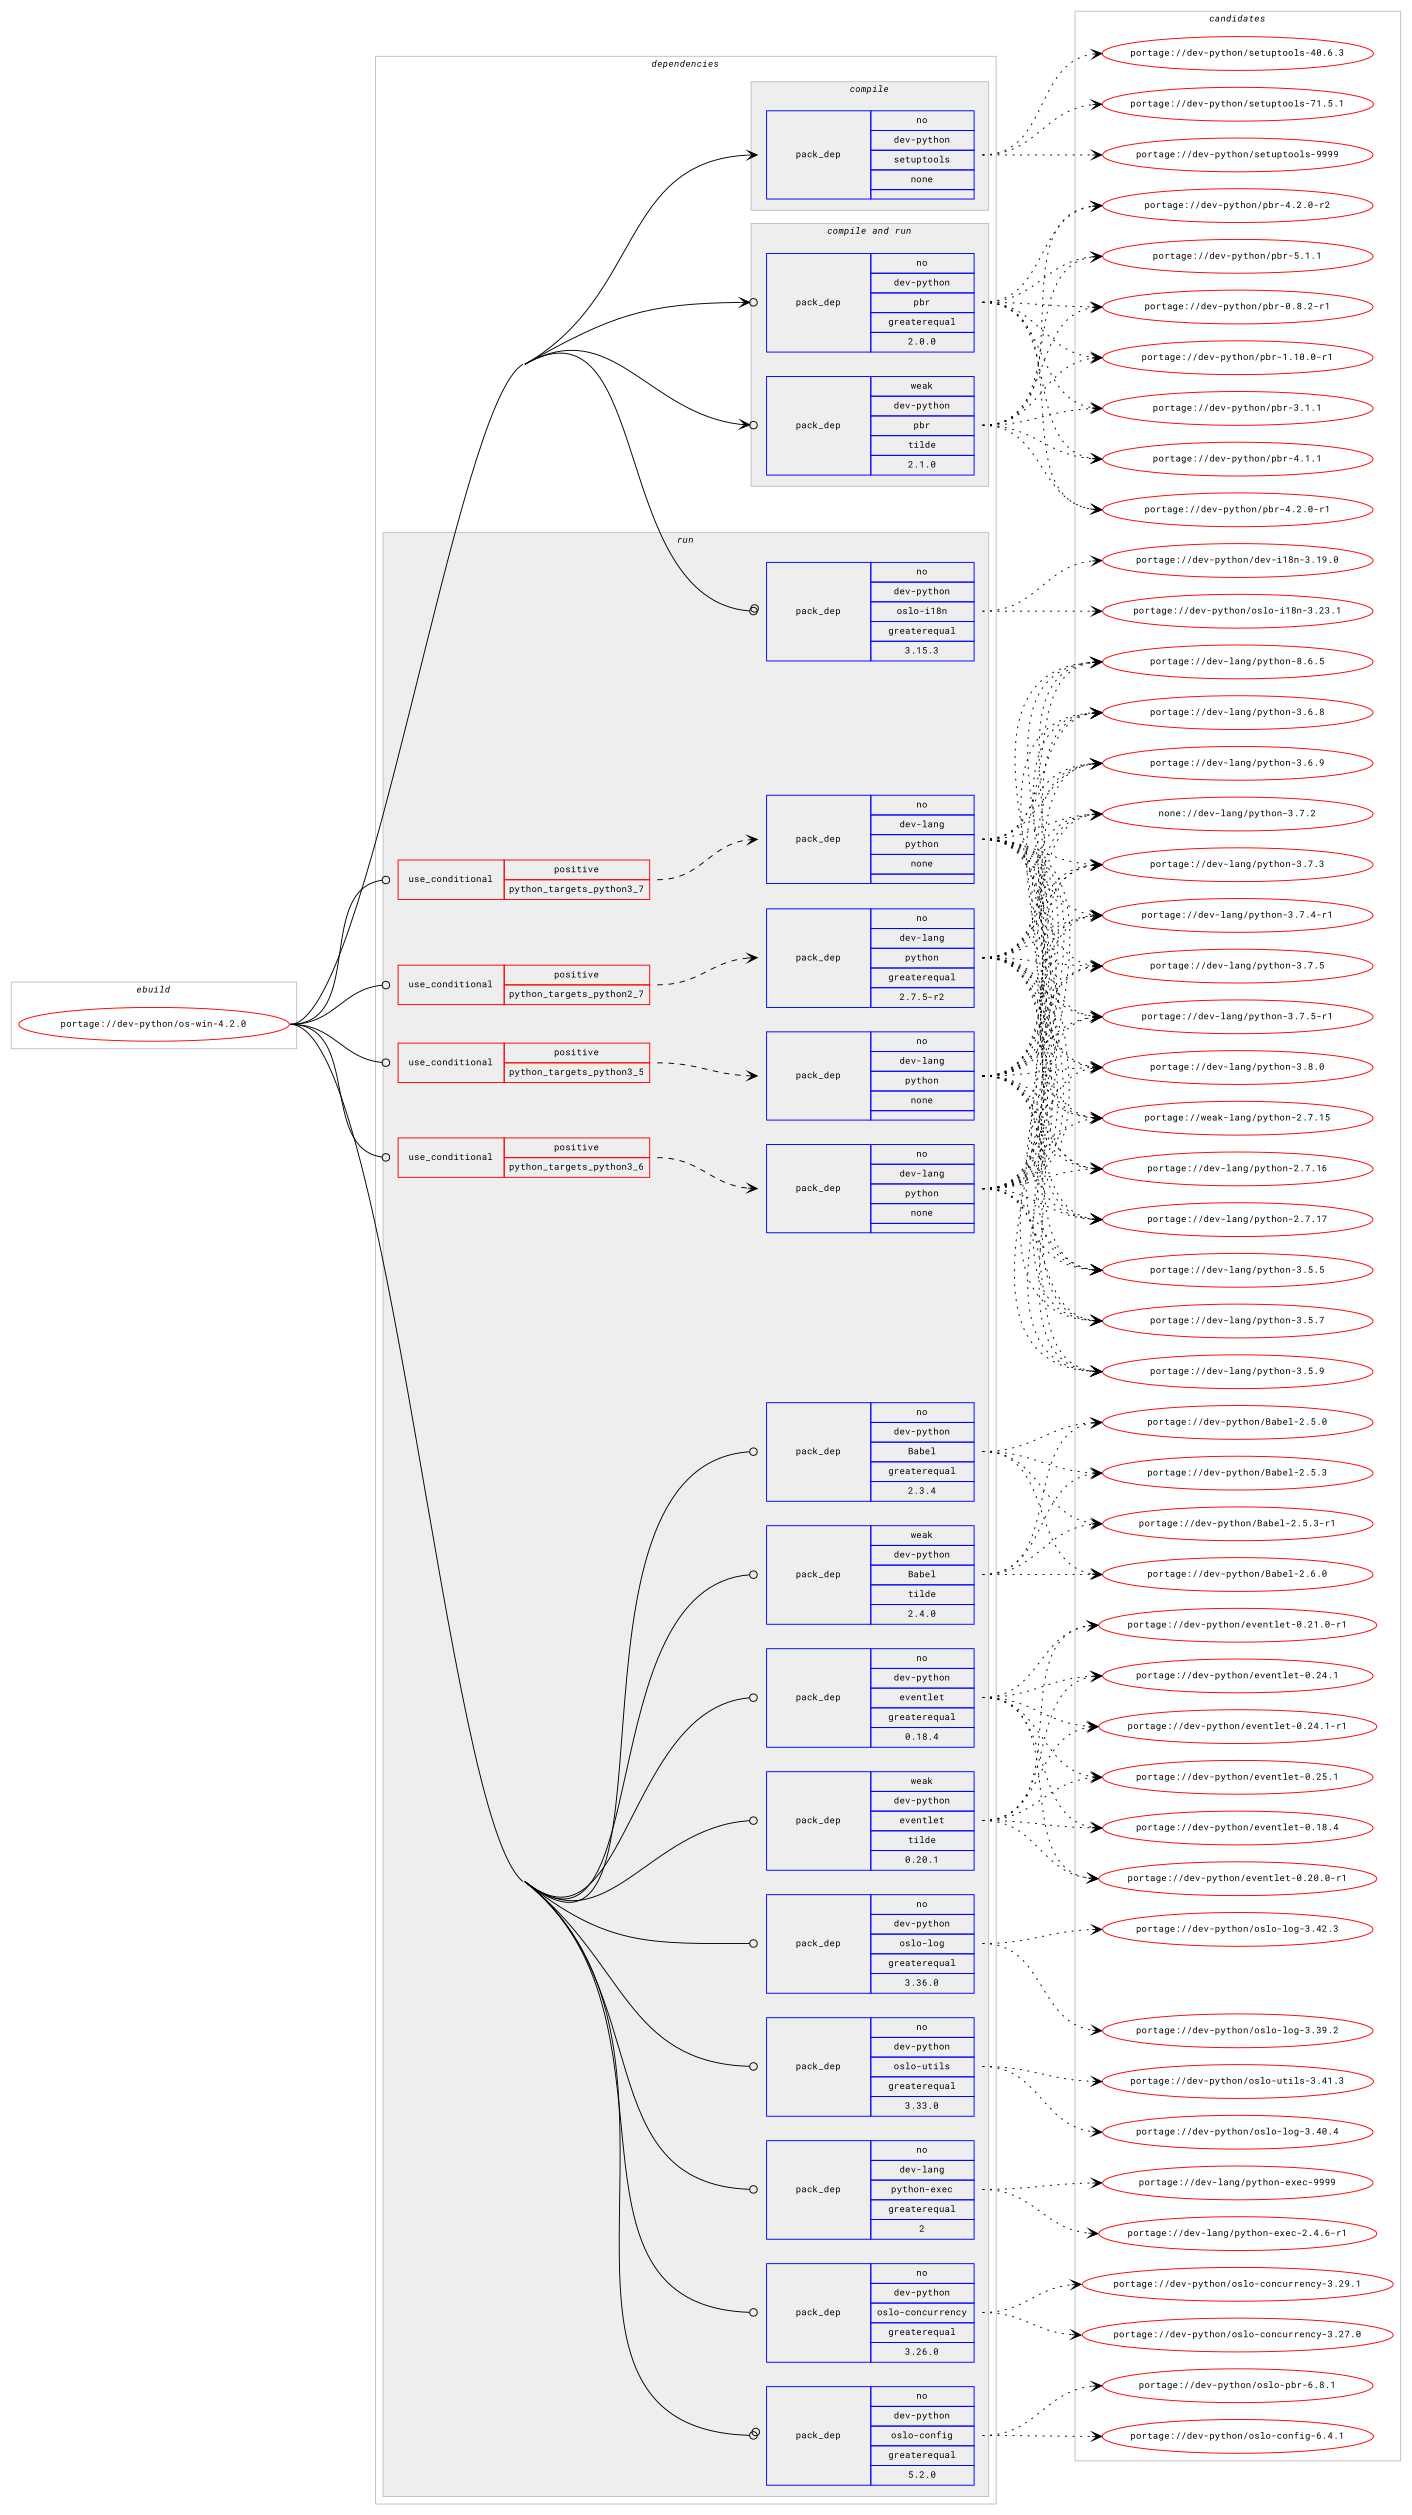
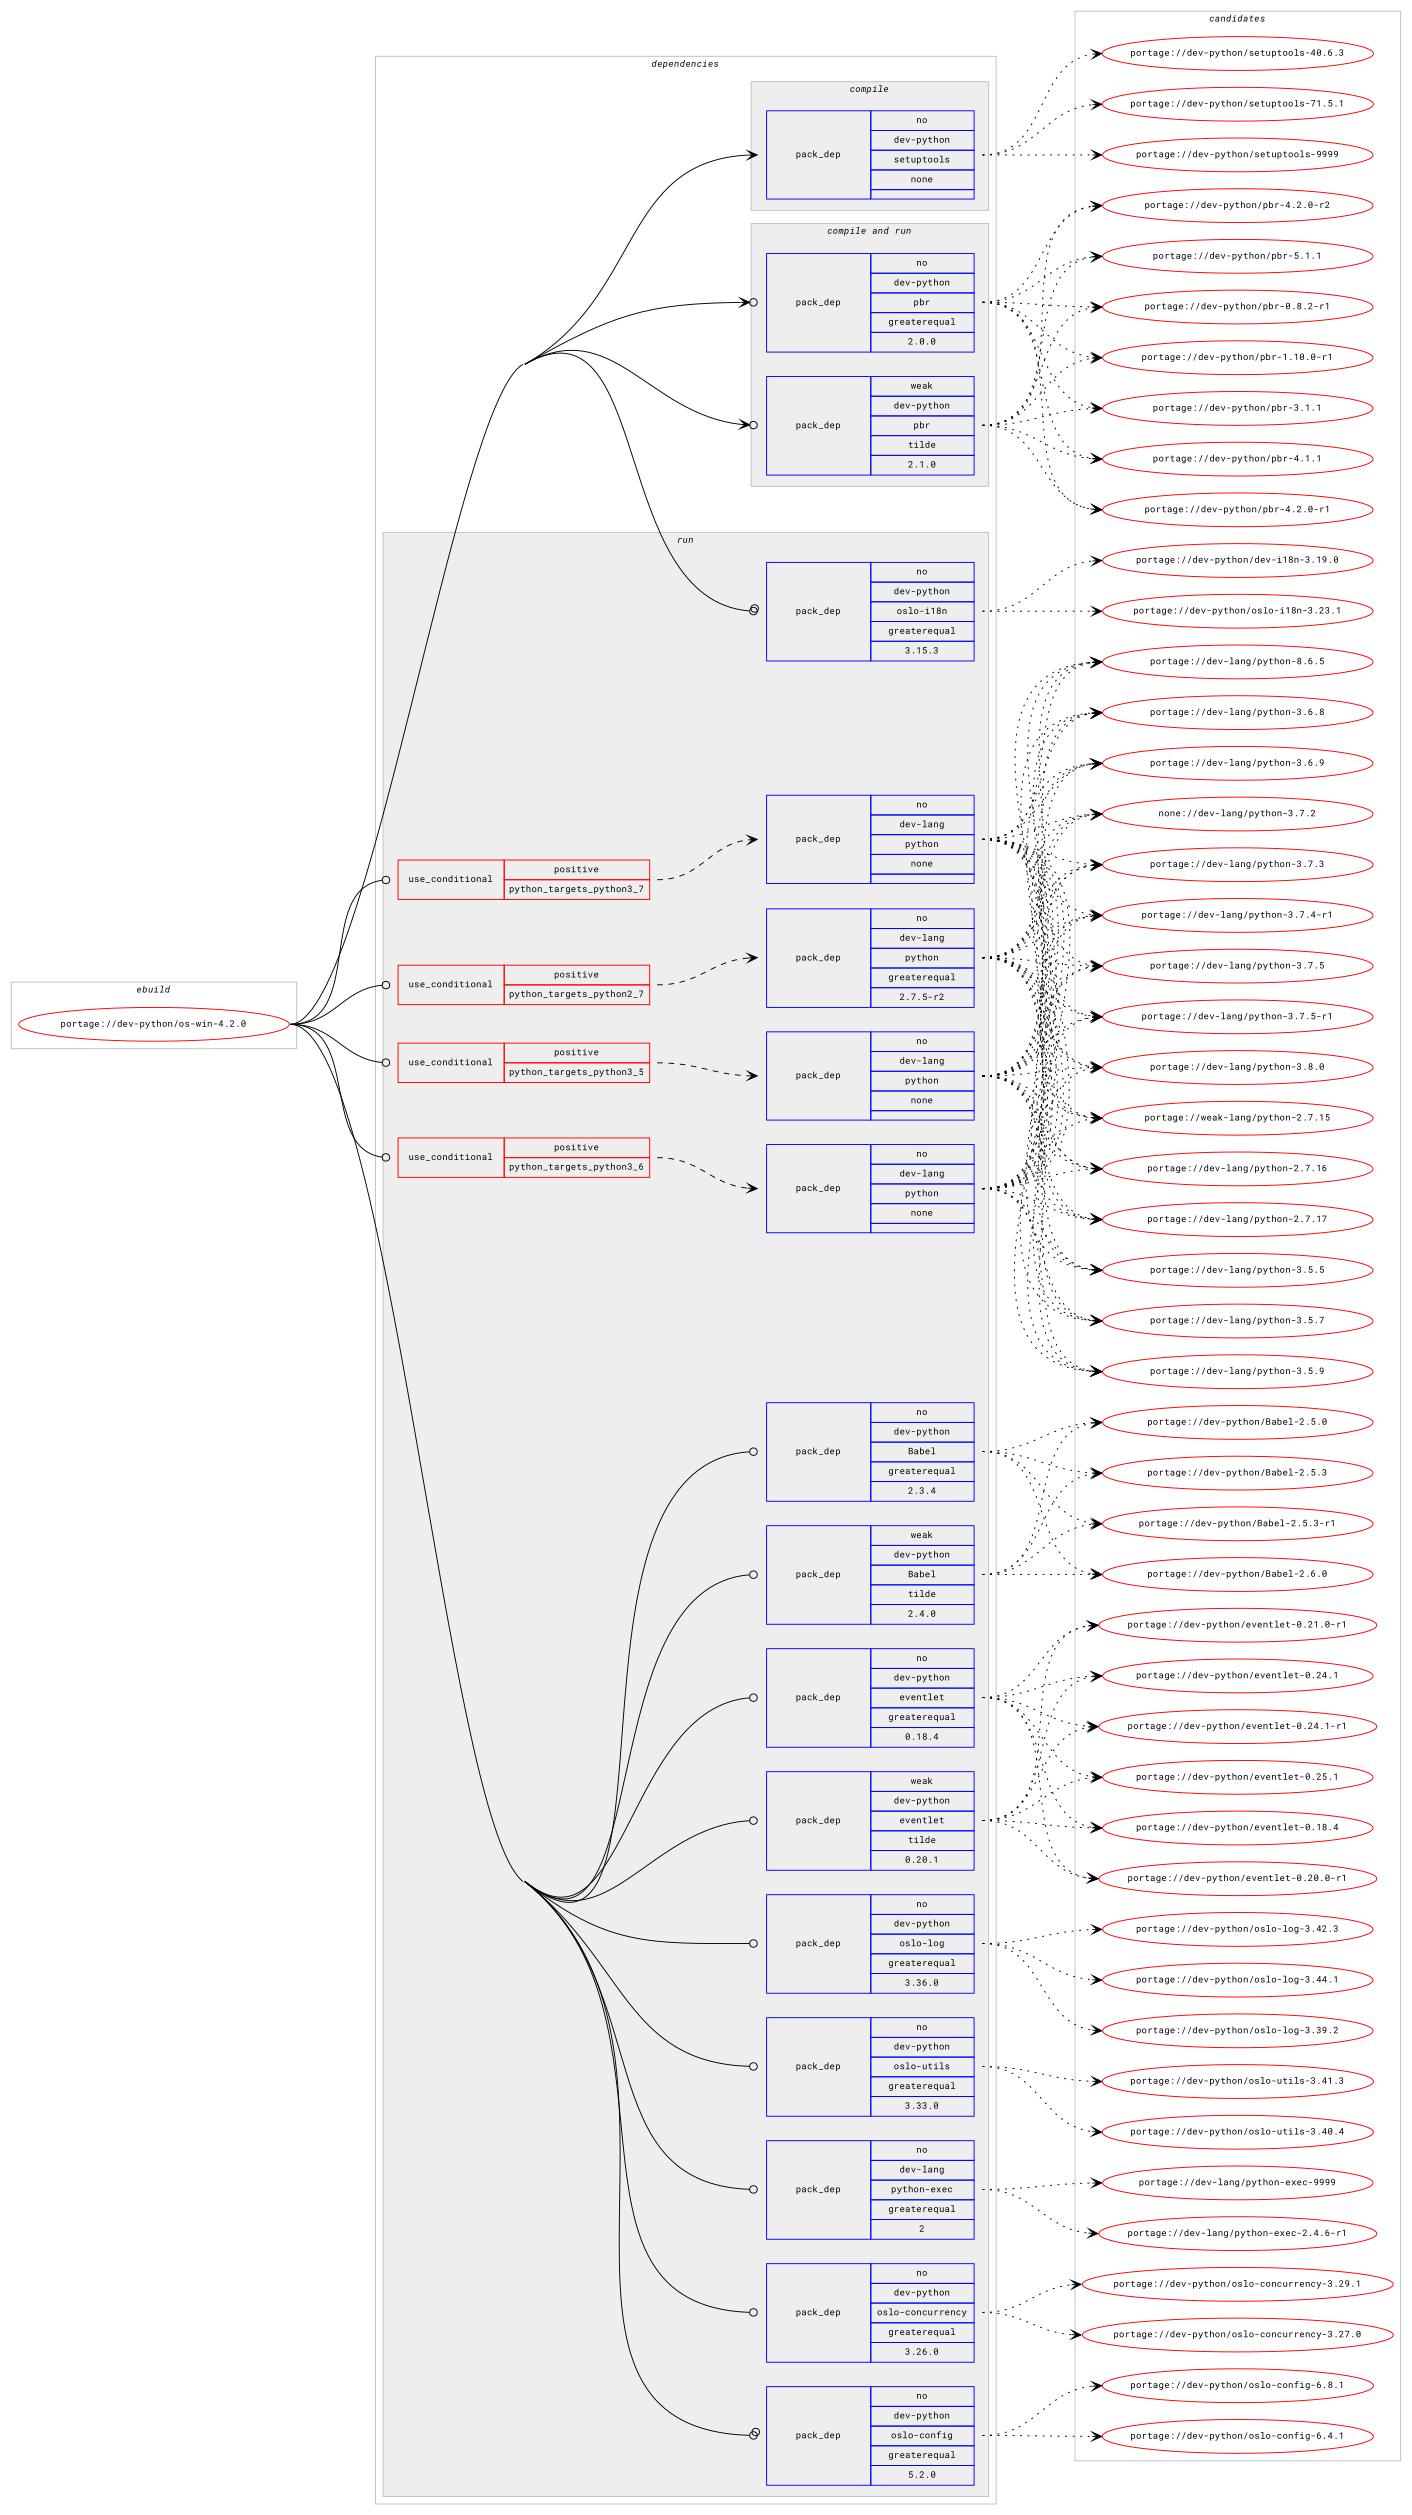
node "portage://dev-python/oslo-log-3.44.1": added
node "portage://dev-python/oslo-log-3.40.4": label "portage://dev-python/oslo-log-3.40.4" -> "portage://dev-python/oslo-utils-3.40.4"
node "portage://dev-python/oslo-pbr-6.8.1": label "portage://dev-python/oslo-pbr-6.8.1" -> "portage://dev-python/oslo-config-6.8.1"
